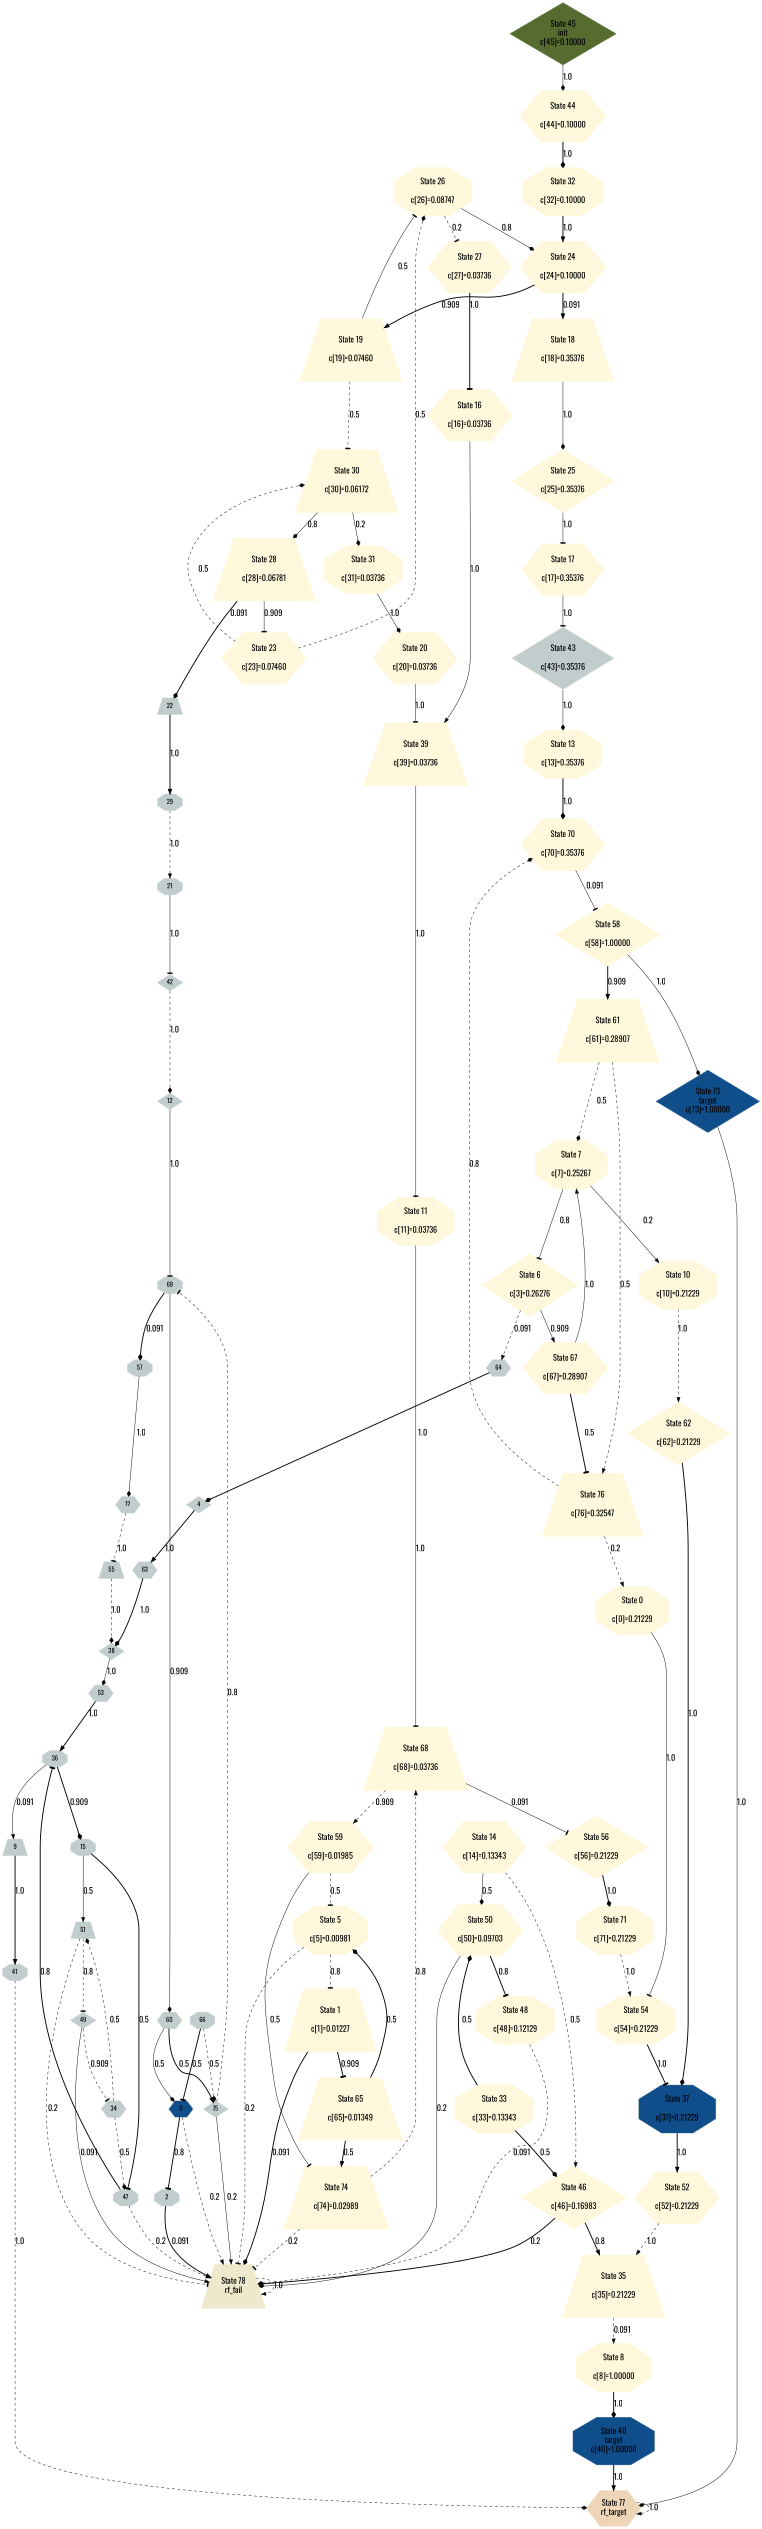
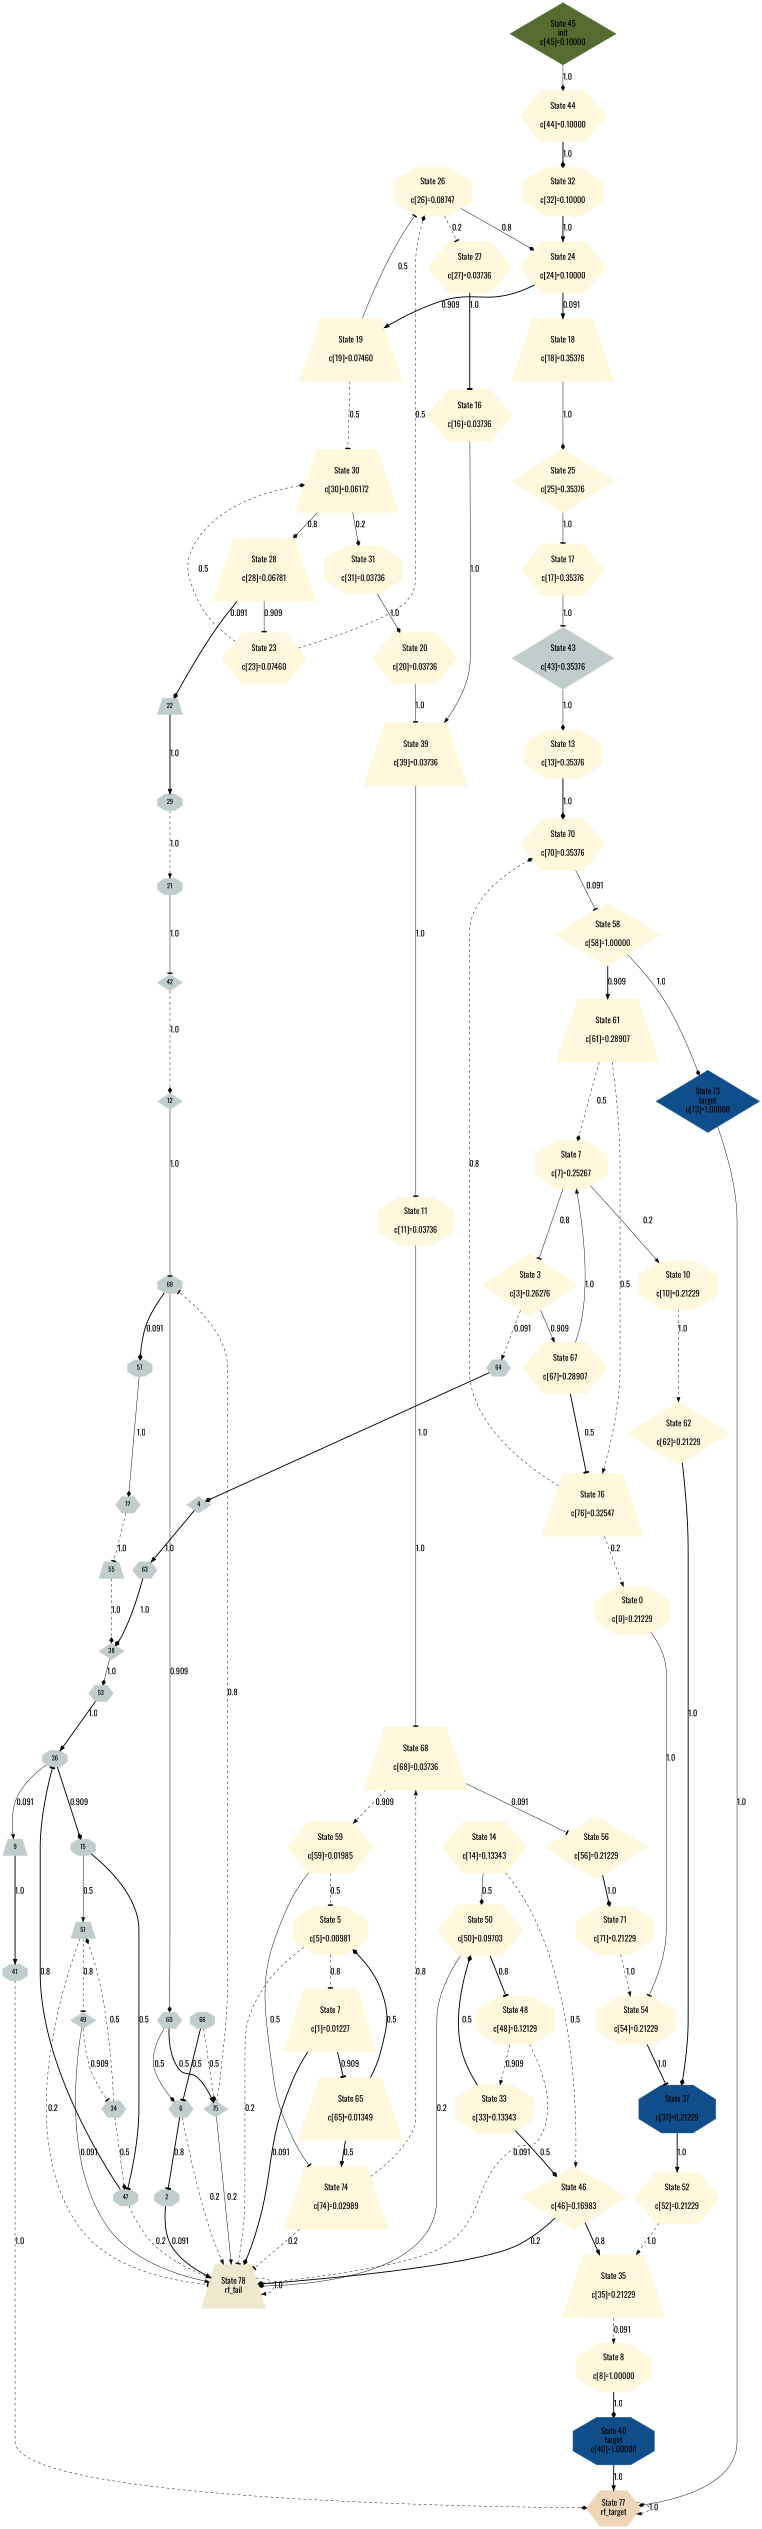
node "State 6 c[3]=0.26276": label "State 6 c[3]=0.26276" -> "State 3 c[3]=0.26276"
node "State 1 c[1]=0.01227": label "State 1 c[1]=0.01227" -> "State 7 c[1]=0.01227"
edge "State 48 c[48]=0.12129" -> "State 33 c[33]=0.13343": added, label "0.909"
node "6": fillcolor dodgerblue4 -> azure3
